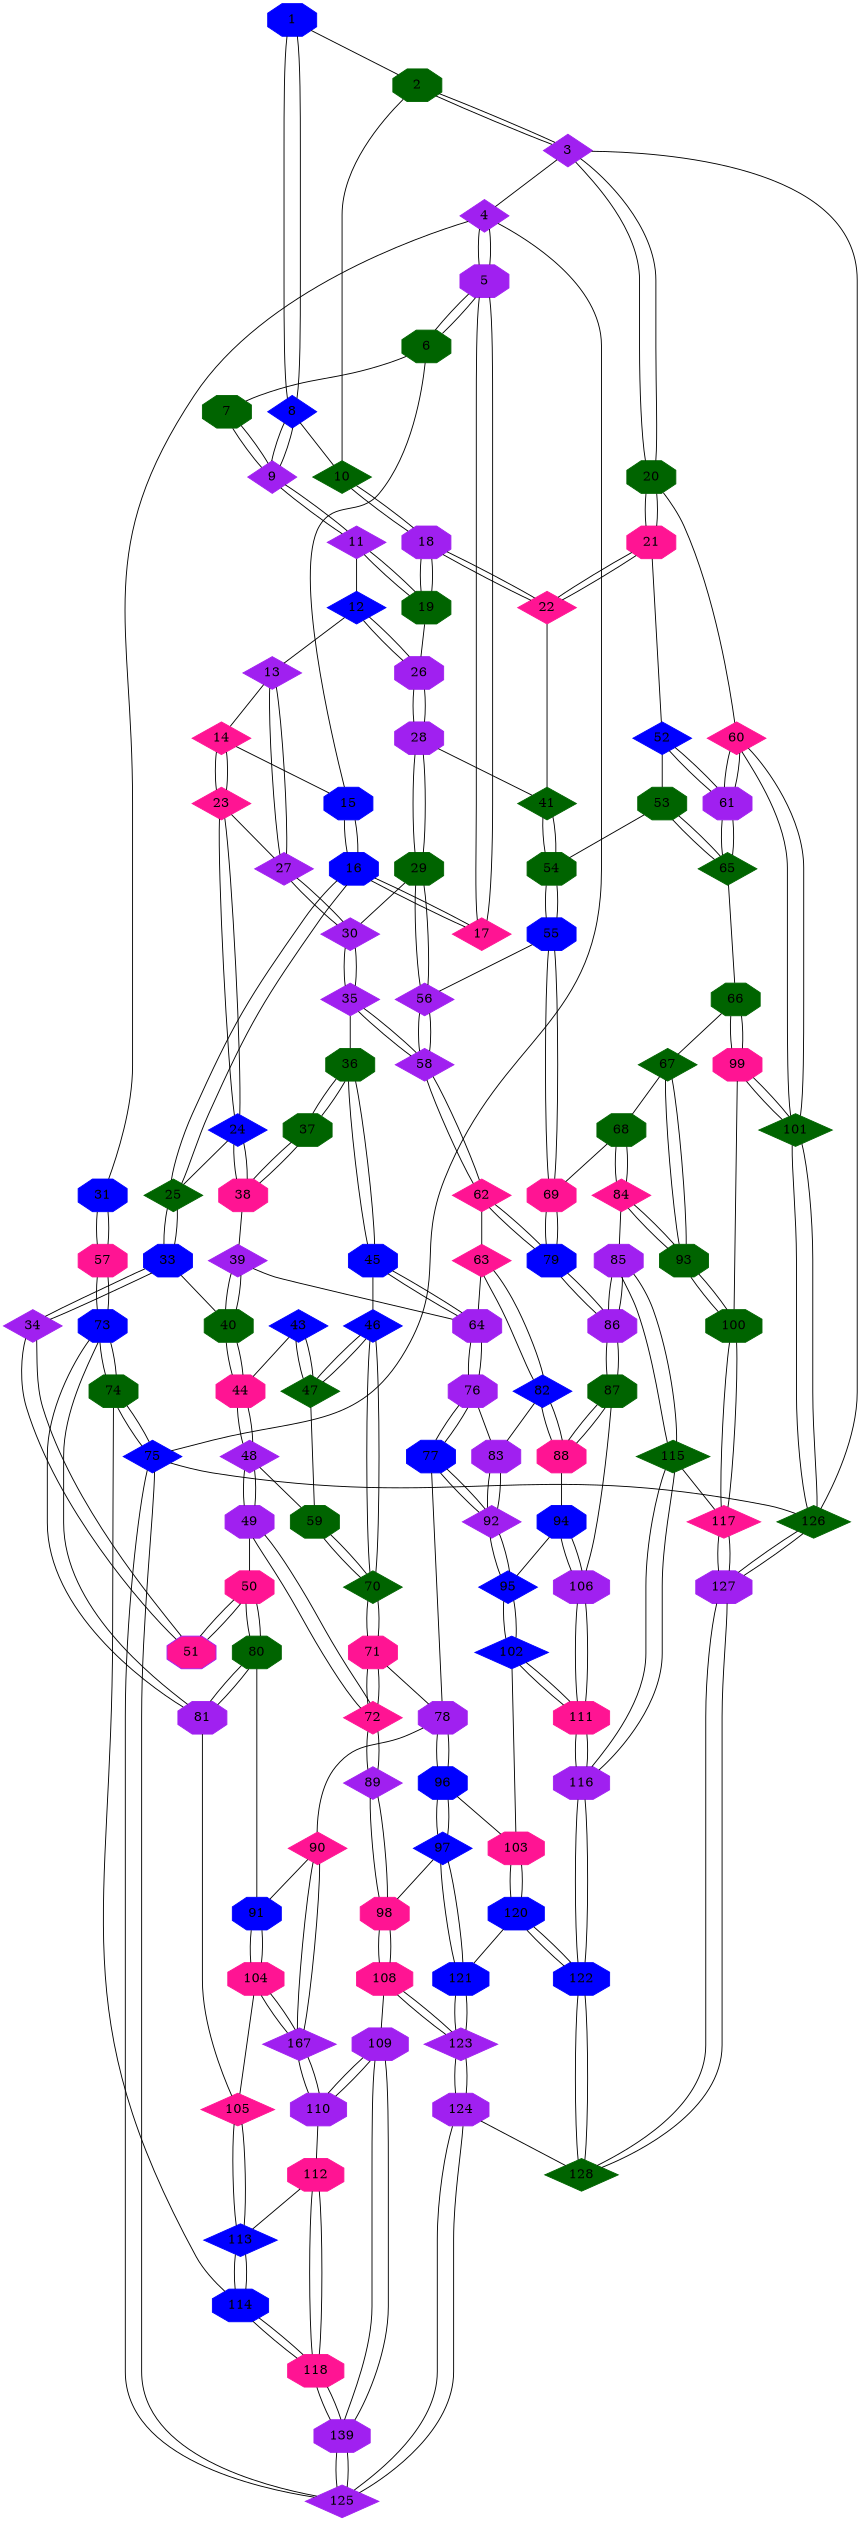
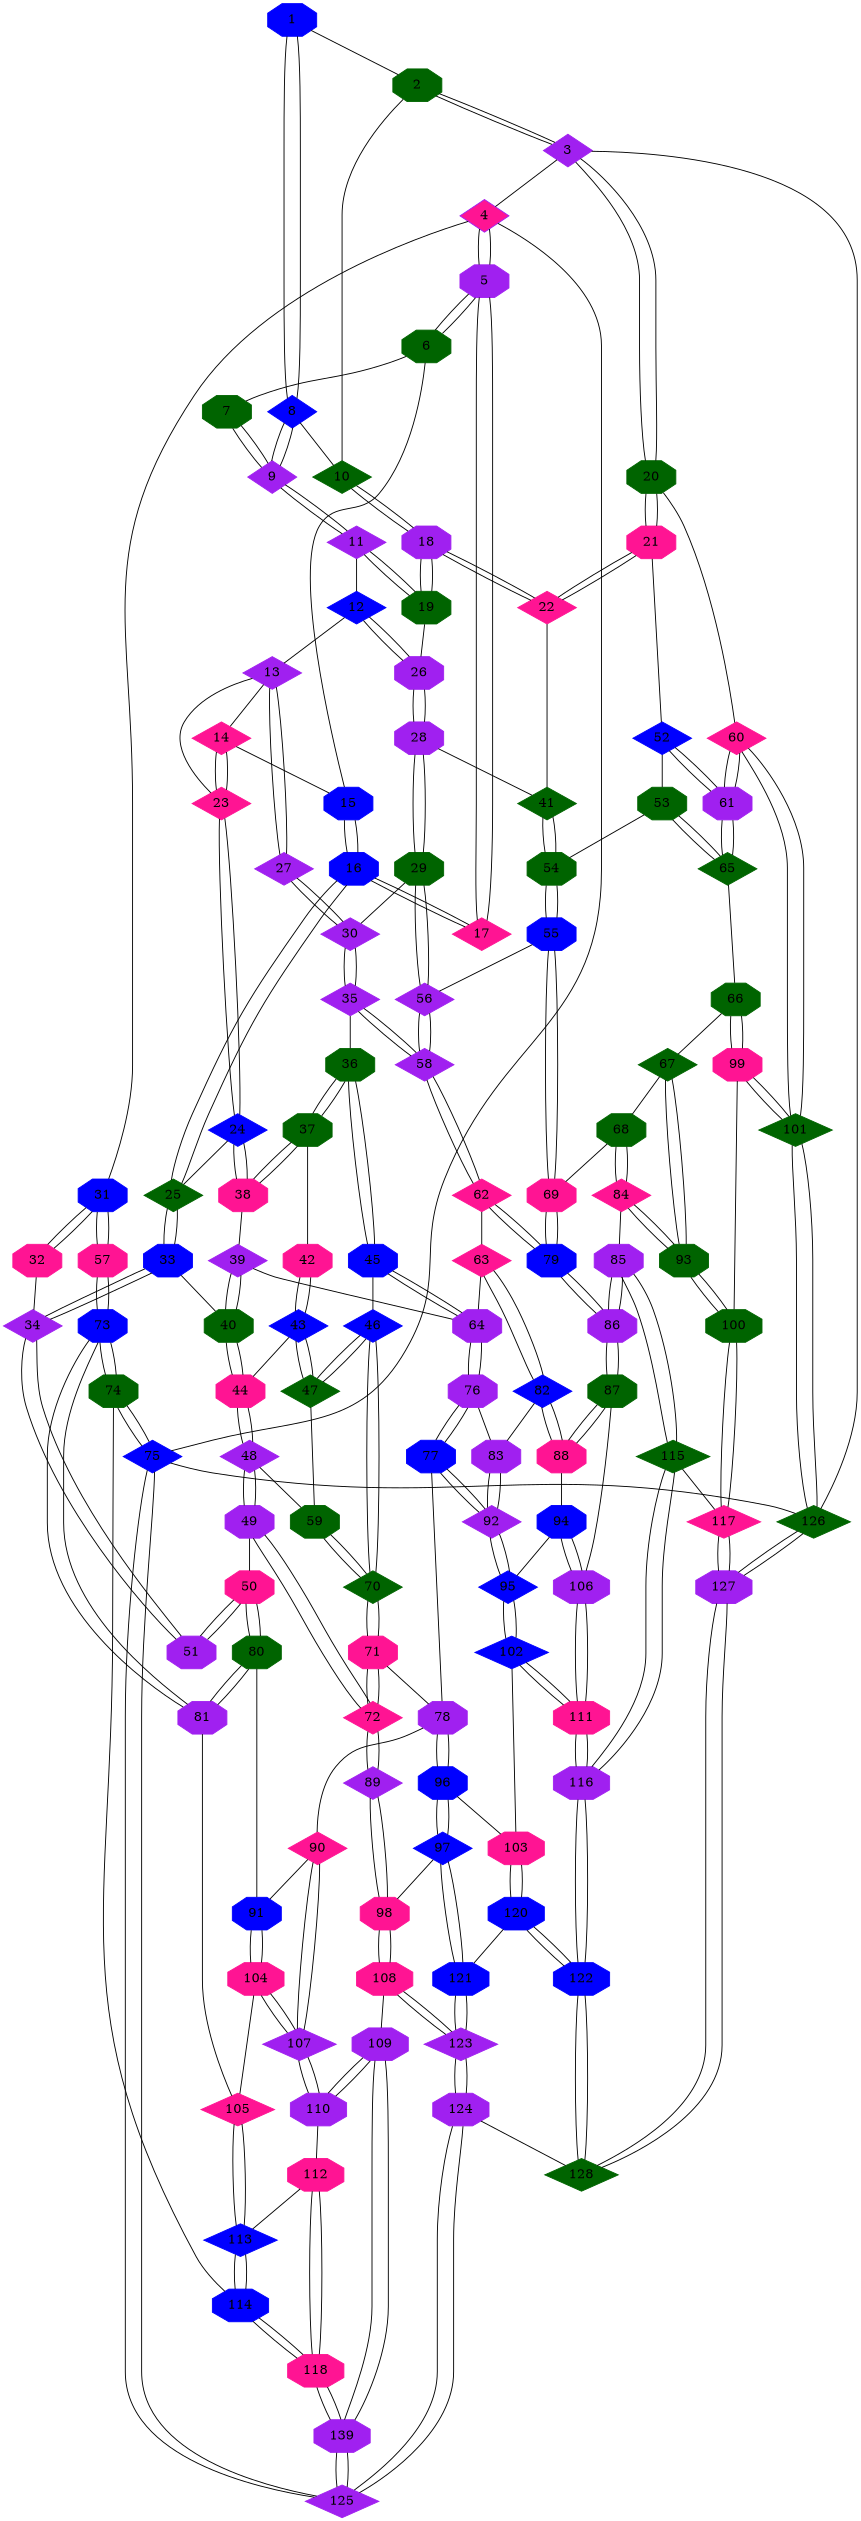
node "4": fillcolor purple -> deeppink
edge "23" -- "27": now "23" -- "13"
node "32": added
node "42": added
node "51": fillcolor deeppink -> purple
node "167": label "167" -> "107"
